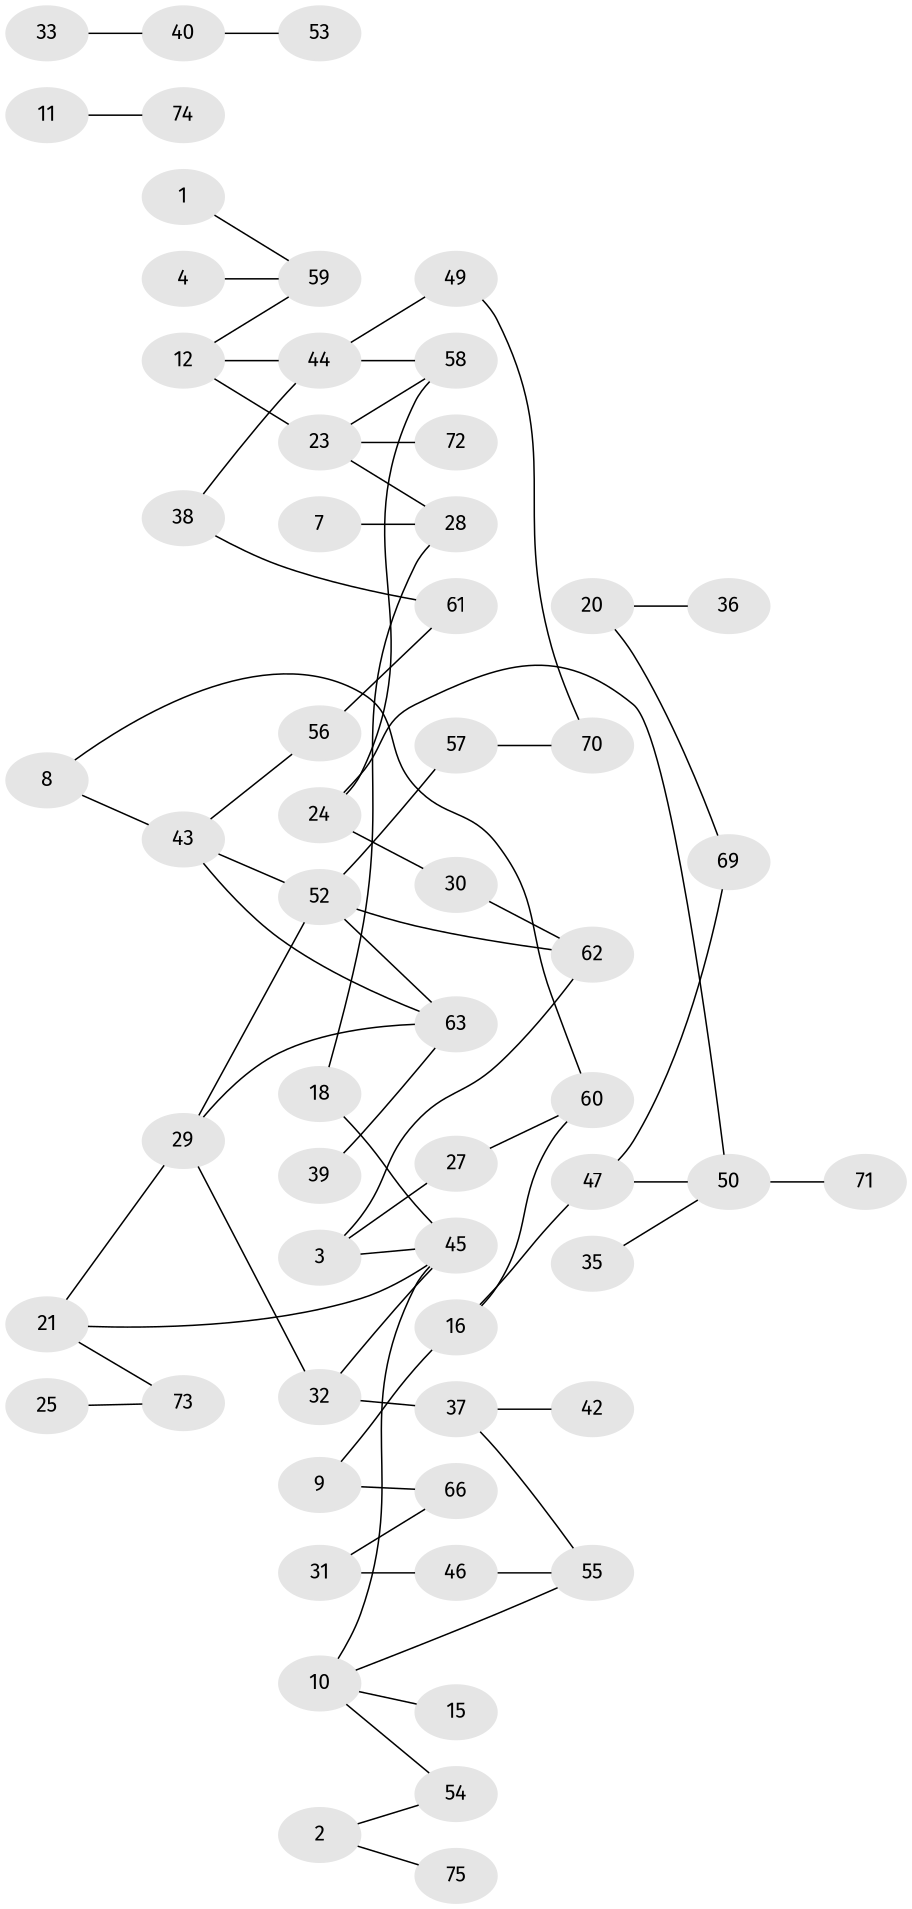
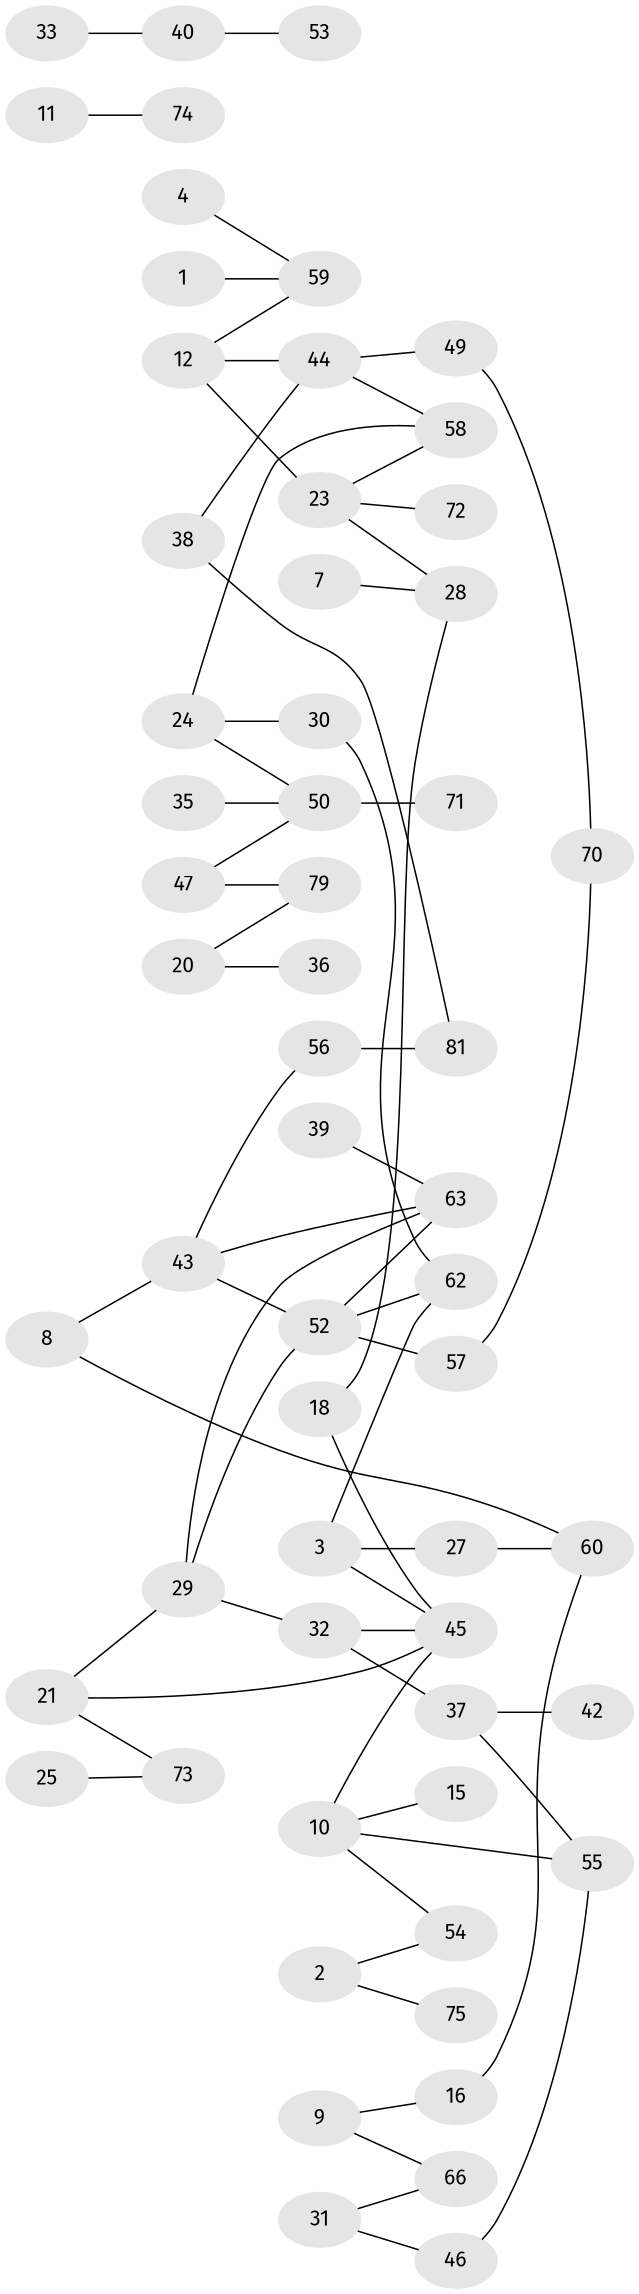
node "61": label "61" -> "81"
node "69": label "69" -> "79"
edge "47" -- "16": removed
